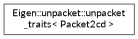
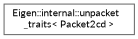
node "Eigen::unpacket::unpacket _traits< Packet2cd >": label "Eigen::unpacket::unpacket _traits< Packet2cd >" -> "Eigen::internal::unpacket _traits< Packet2cd >"
